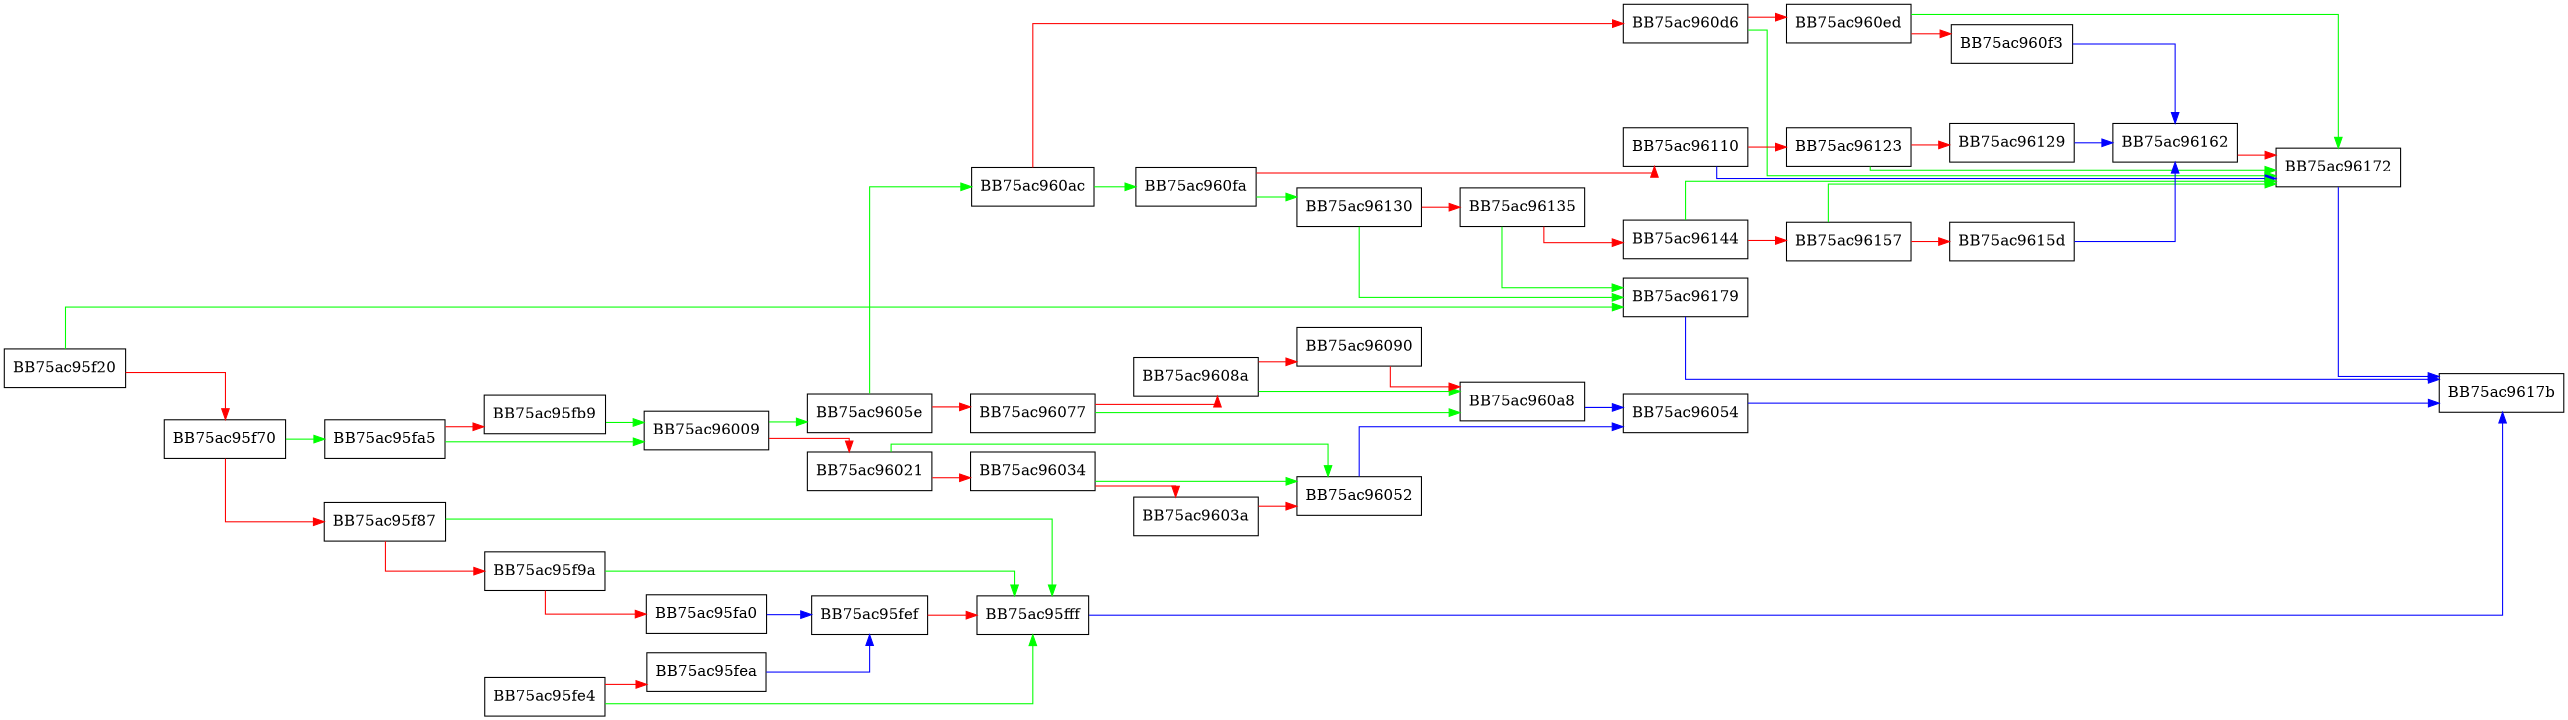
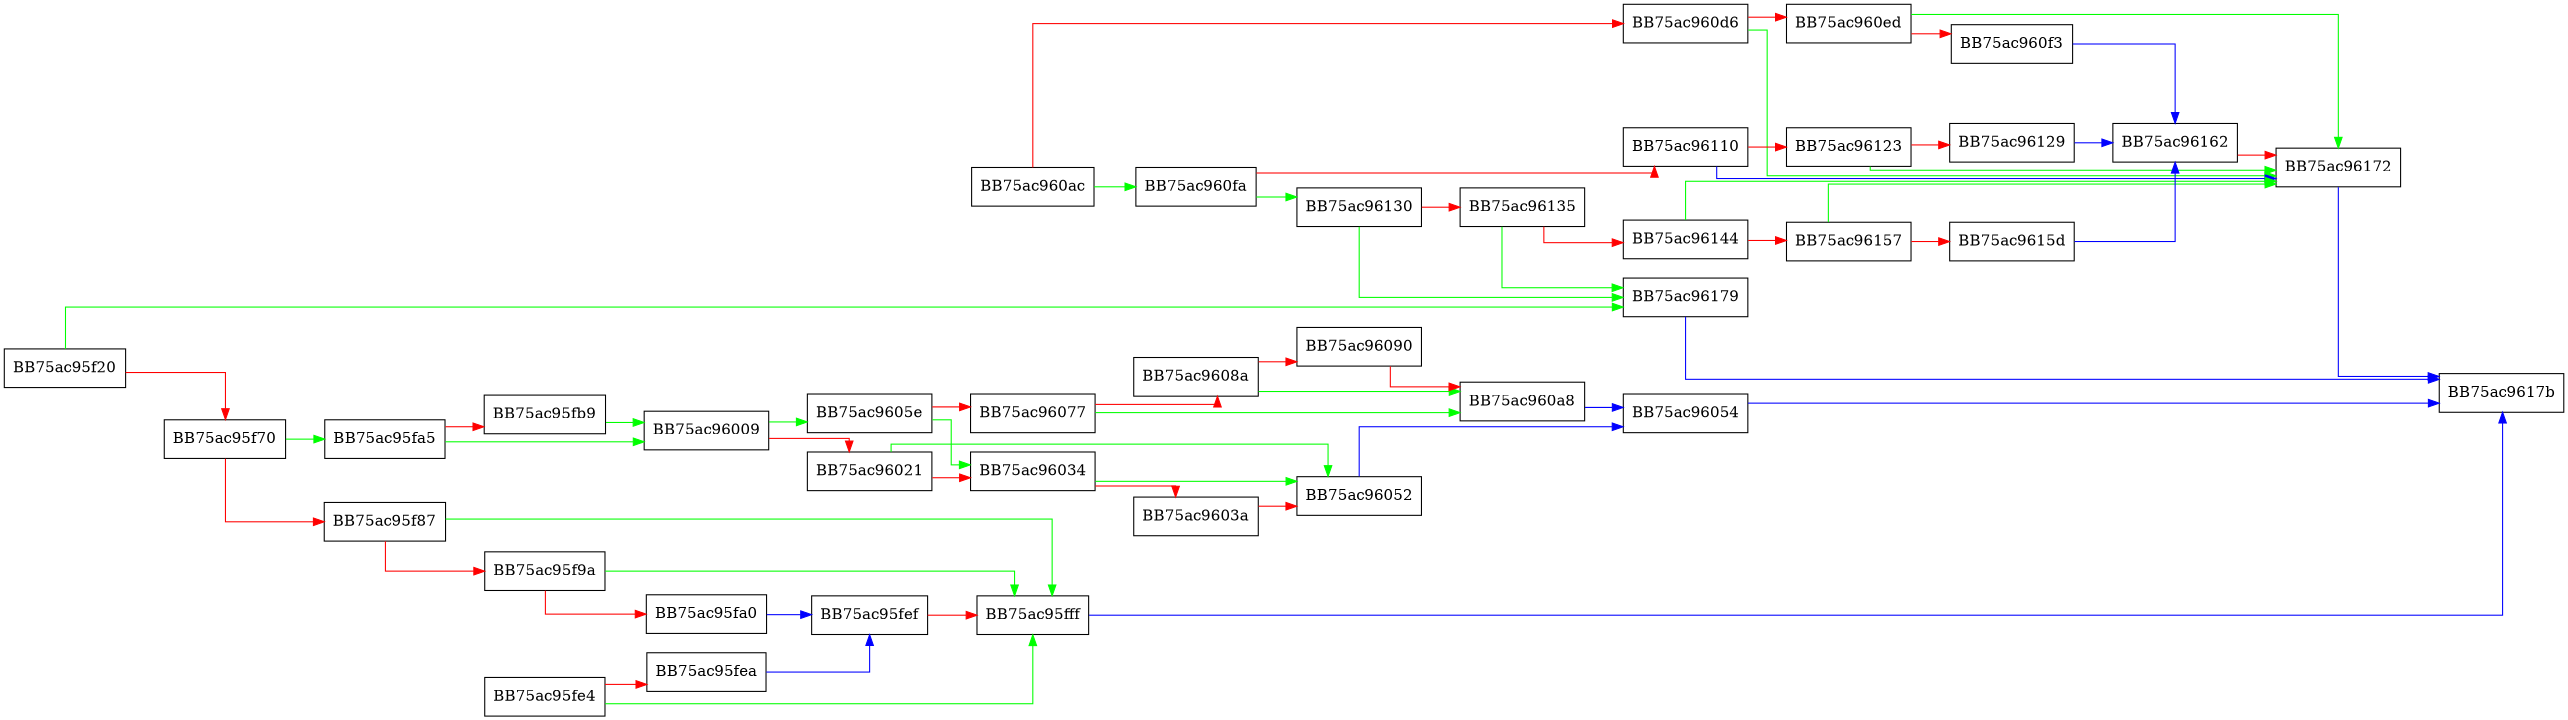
edge "BB75ac9605e" -> "BB75ac960ac": now "BB75ac9605e" -> "BB75ac96034"
